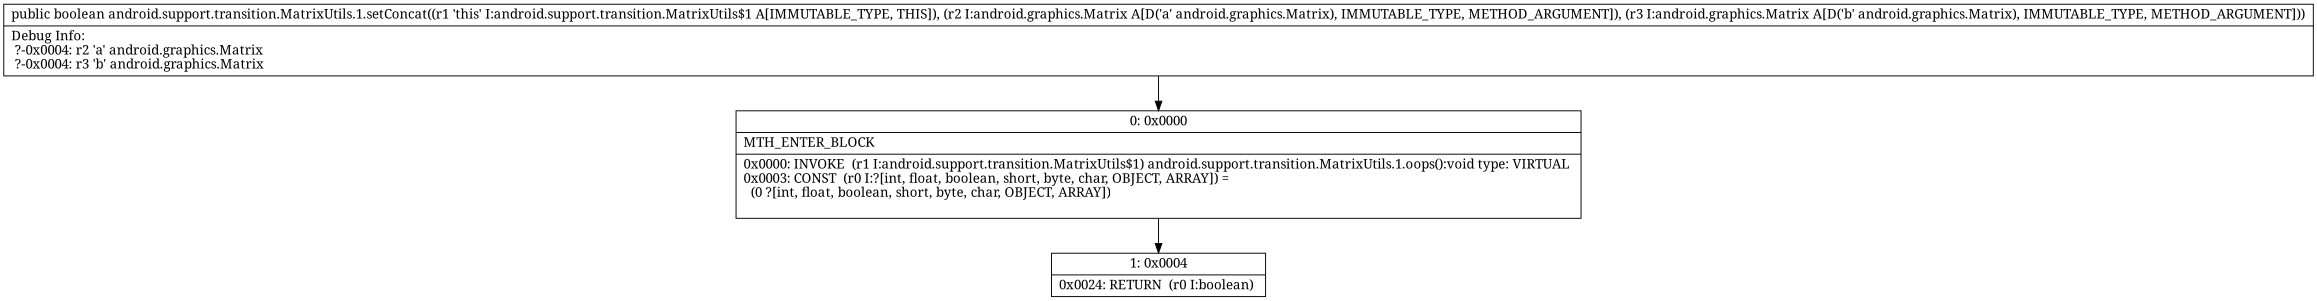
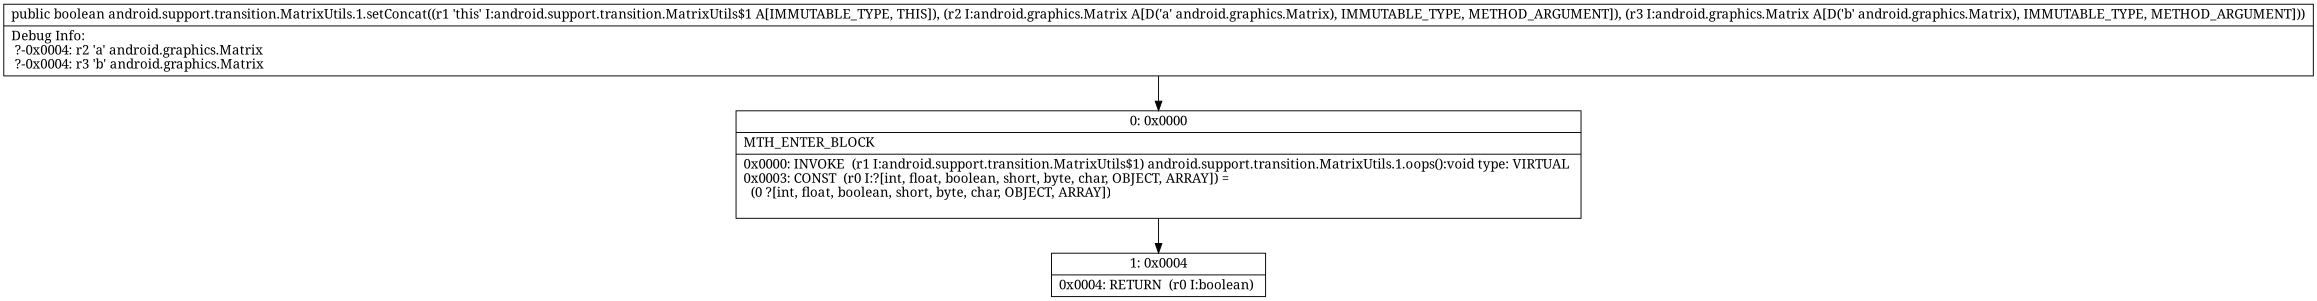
node "1: 0x0004": text "0x0024: RETURN  (r0 I:boolean)" -> "0x0004: RETURN  (r0 I:boolean)"
